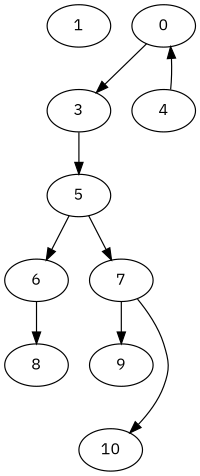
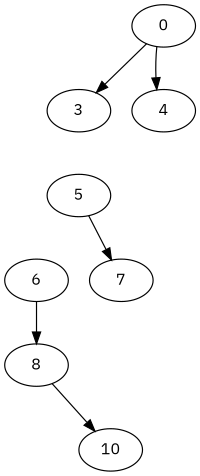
node "1": removed
edge "4" -> "0": reversed
edge "3" -> "5": removed
edge "5" -> "6": removed
edge "7" -> "10": now "8" -> "10"
node "9": removed
